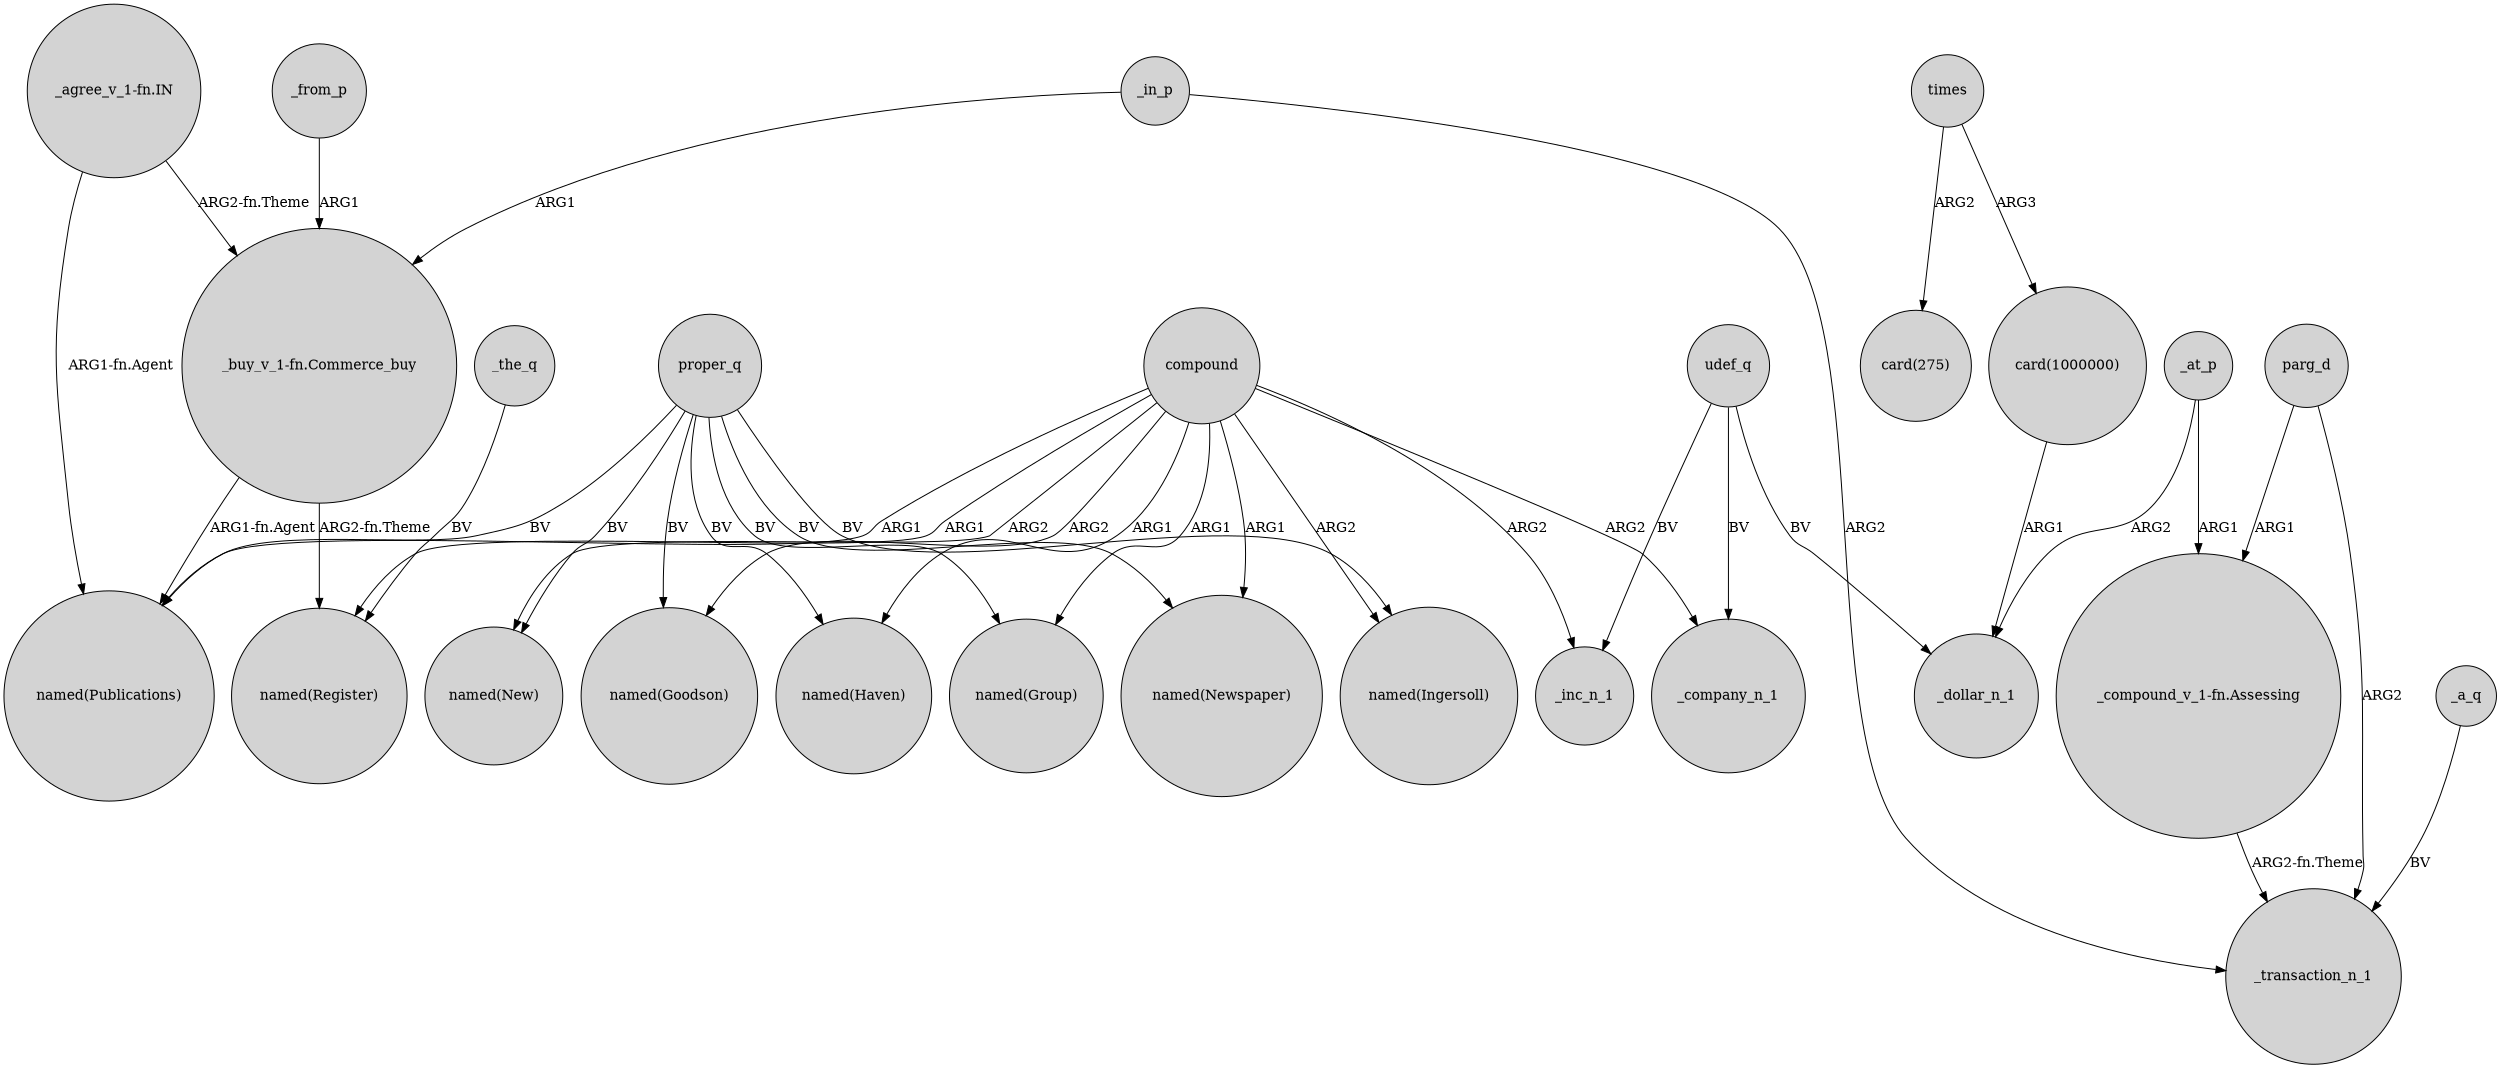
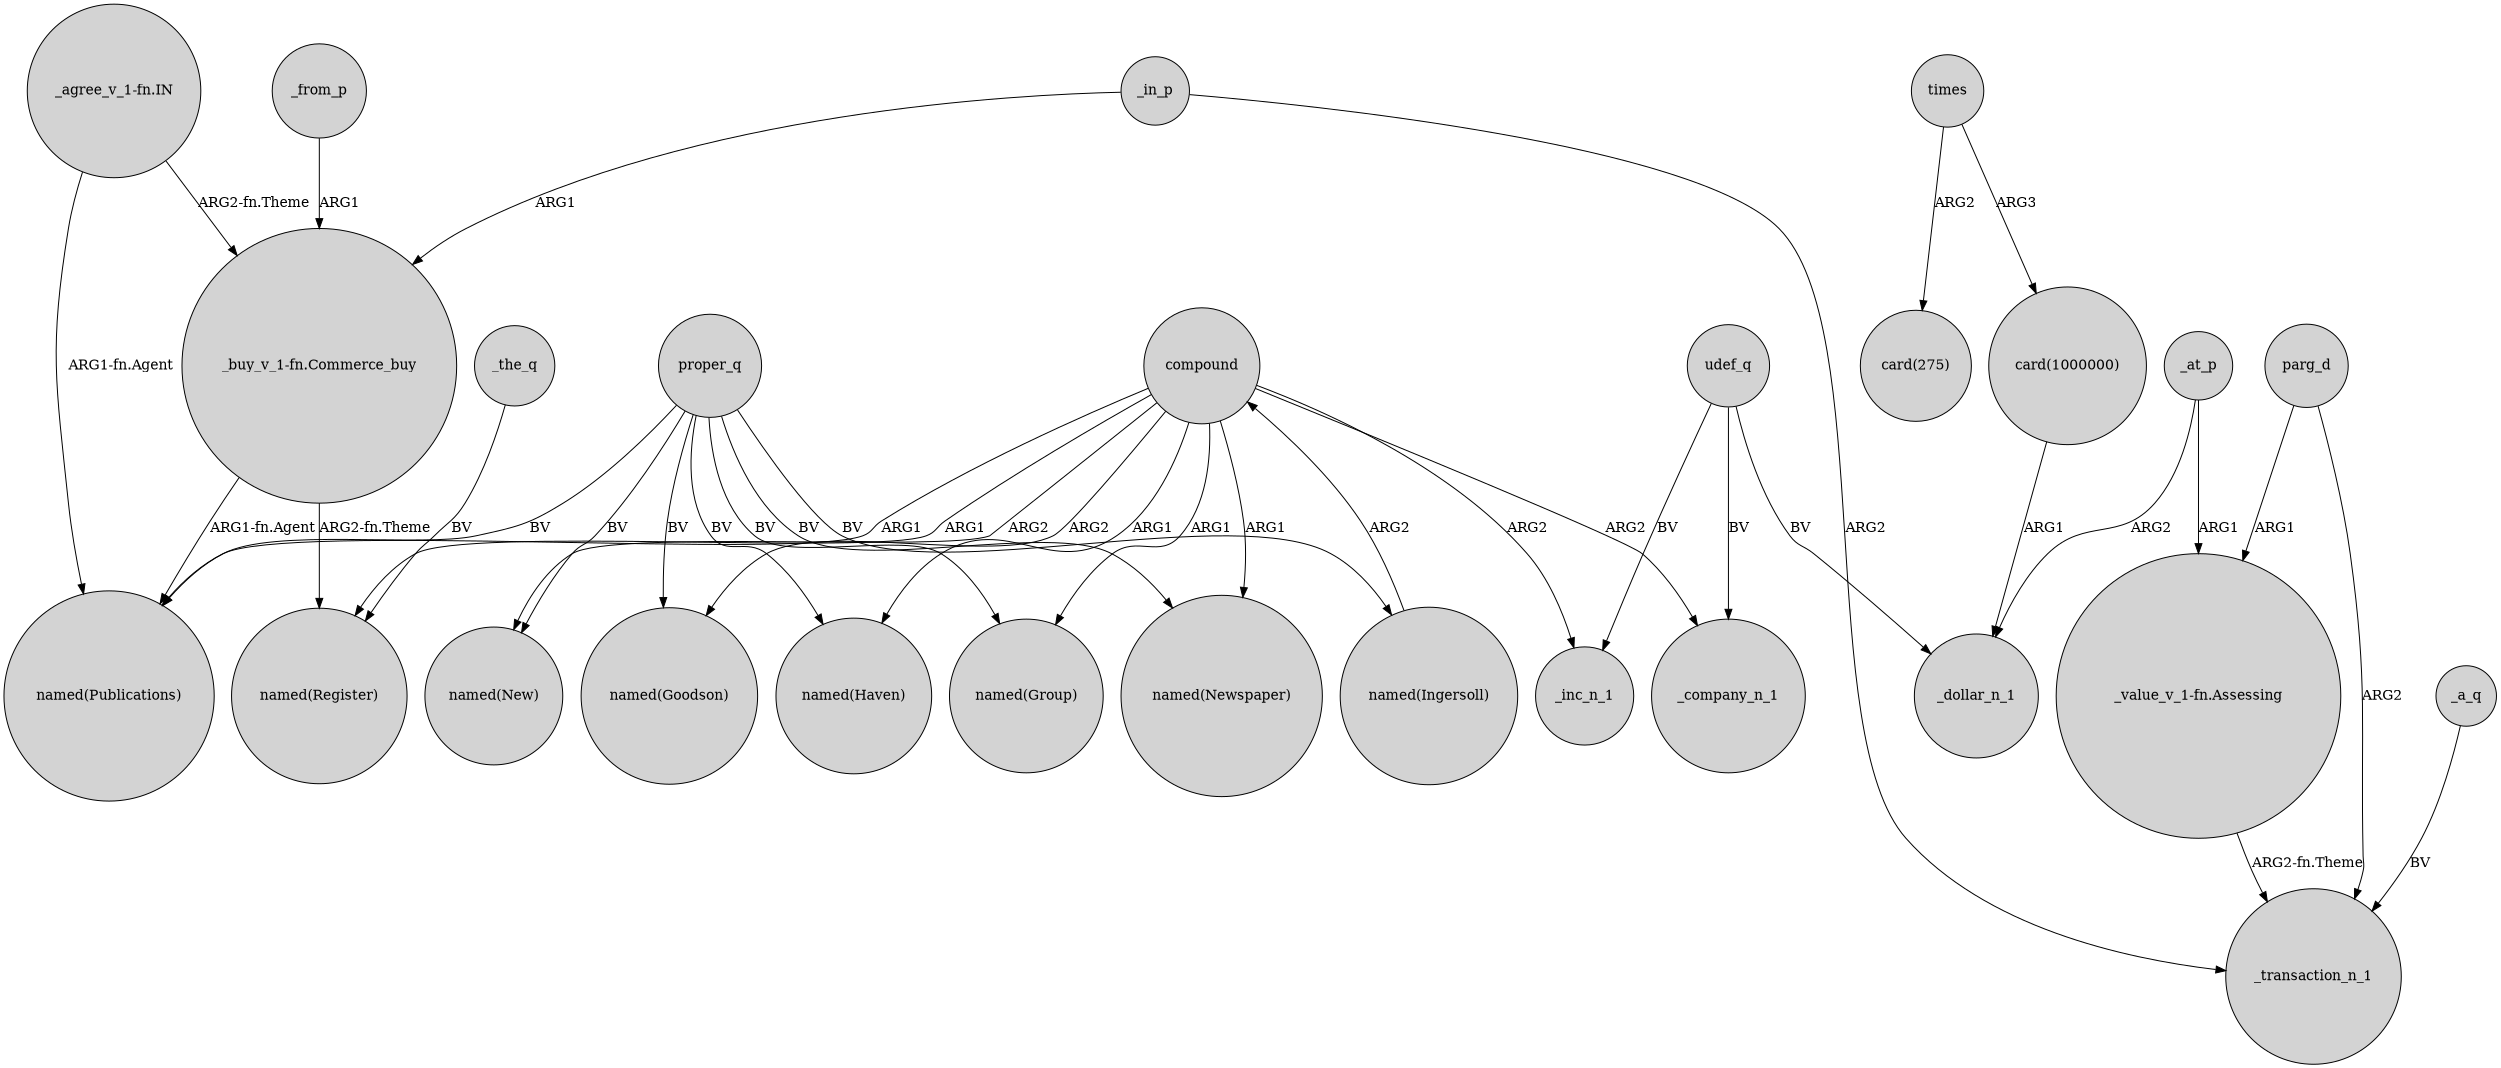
edge "compound" -> "named(Ingersoll)": reversed
node "_compound_v_1-fn.Assessing": label "_compound_v_1-fn.Assessing" -> "_value_v_1-fn.Assessing"
